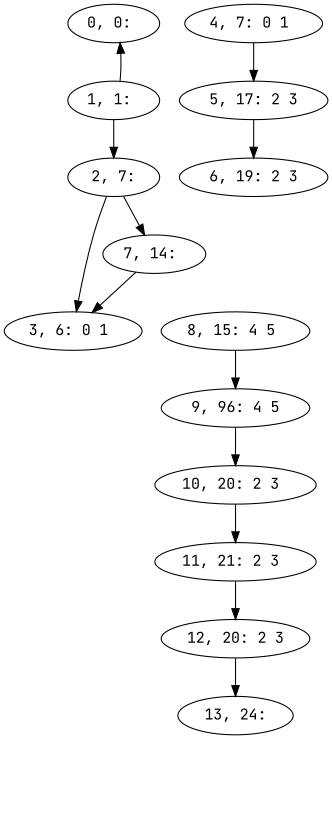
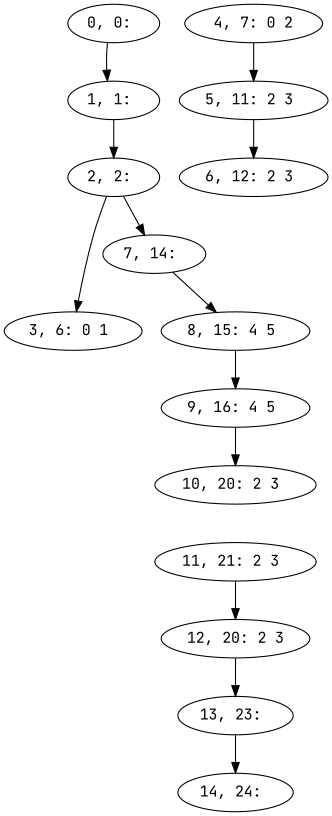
node "4, 7: 0 1": label "4, 7: 0 1" -> "4, 7: 0 2"
edge "1, 1:" -> "0, 0:": reversed
node "5, 17: 2 3": label "5, 17: 2 3" -> "5, 11: 2 3"
node "2, 7:": label "2, 7:" -> "2, 2:"
node "6, 19: 2 3": label "6, 19: 2 3" -> "6, 12: 2 3"
edge "7, 14:" -> "3, 6: 0 1": now "7, 14:" -> "8, 15: 4 5"
node "9, 96: 4 5": label "9, 96: 4 5" -> "9, 16: 4 5"
edge "10, 20: 2 3" -> "11, 21: 2 3": removed
node "13, 24:": label "13, 24:" -> "13, 23:"
node "14, 24:": added
